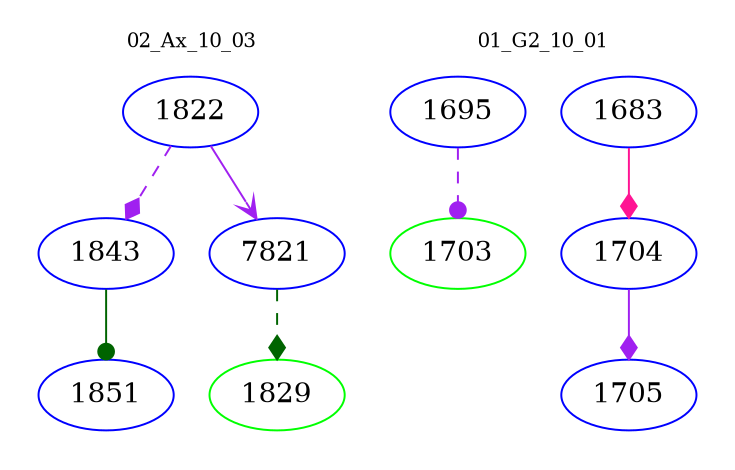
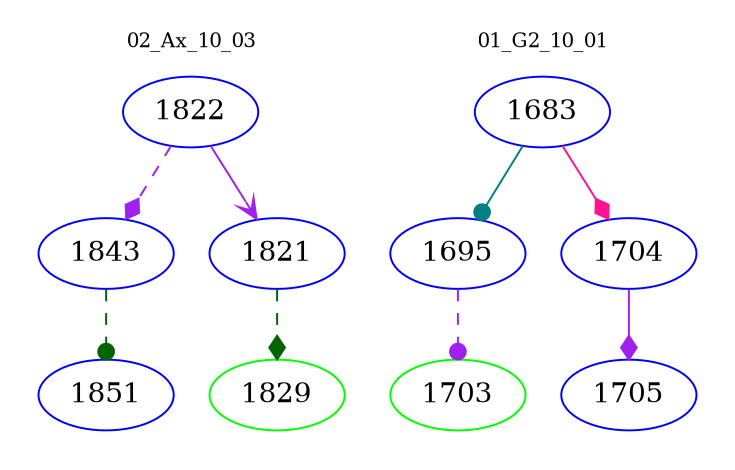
edge "1683" -> "1695": added
node "7821": label "7821" -> "1821"
edge "1843" -> "1851": style solid -> dashed
